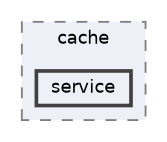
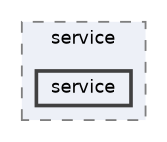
cluster "cache": label "cache" -> "service"
